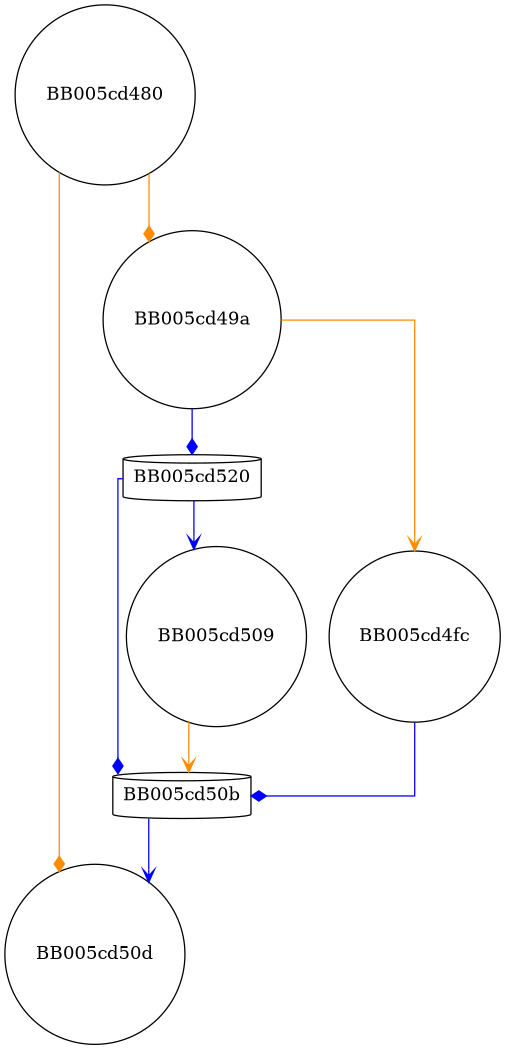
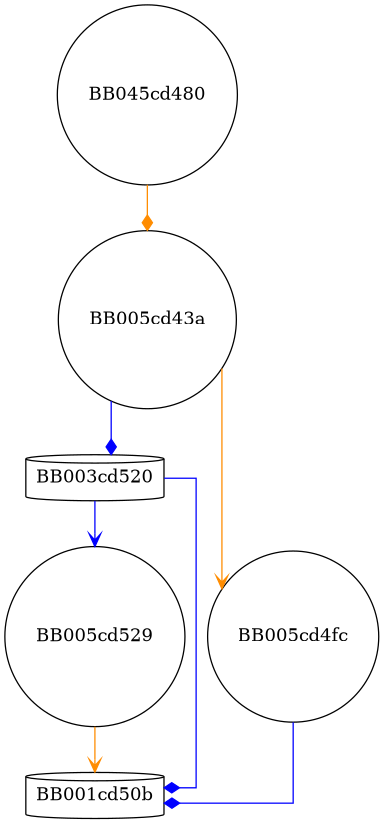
node "BB005cd480": label "BB005cd480" -> "BB045cd480"
node "BB005cd49a": label "BB005cd49a" -> "BB005cd43a"
node "BB005cd520": label "BB005cd520" -> "BB003cd520"
node "BB005cd509": label "BB005cd509" -> "BB005cd529"
node "BB005cd50b": label "BB005cd50b" -> "BB001cd50b"
node "BB005cd50d": removed
